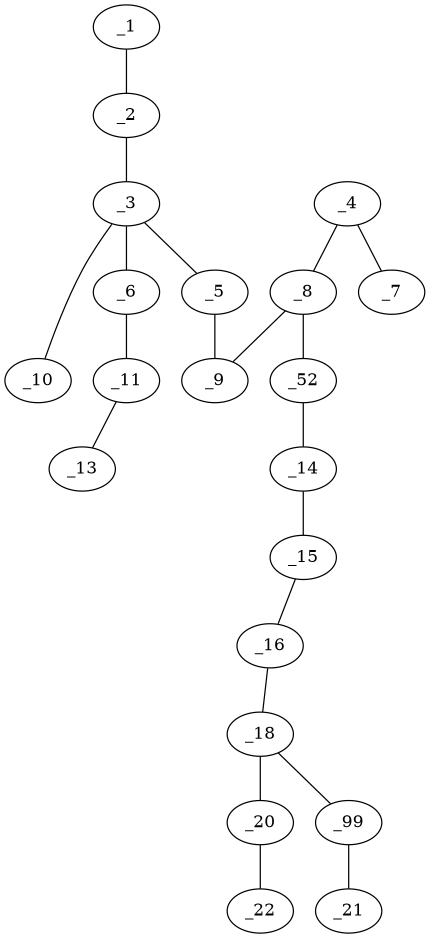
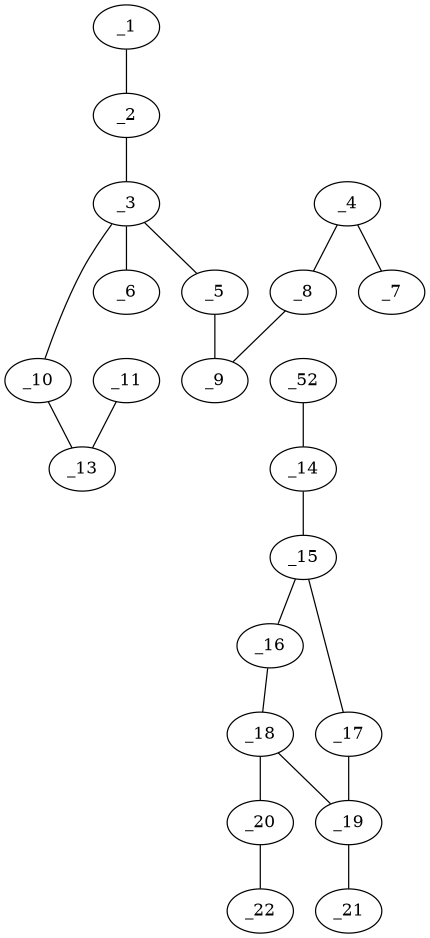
edge "_6" -- "_11": removed
edge "_8" -- "_52": removed
edge "_10" -- "_13": added
node "_17": added
node "_99": label "_99" -> "_19"
